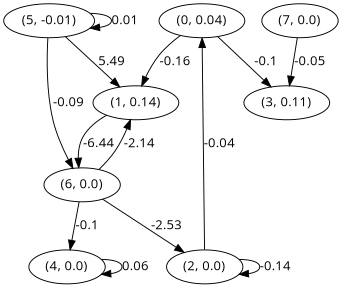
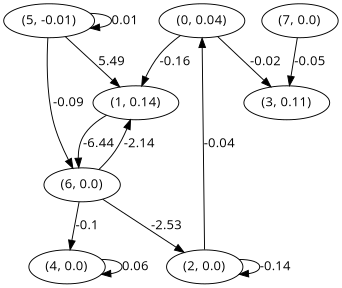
edge "(0, 0.04)" -> "(3, 0.11)": label "-0.1" -> "-0.02"
